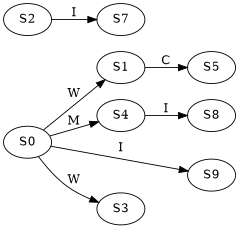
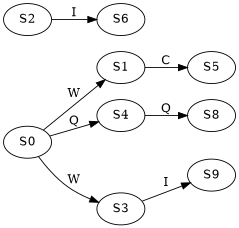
node "S7": label "S7" -> "S6"
edge "S4" -> "S8": label "I" -> "Q"
edge "S0" -> "S4": label "M" -> "Q"
edge "S0" -> "S9": now "S3" -> "S9"
